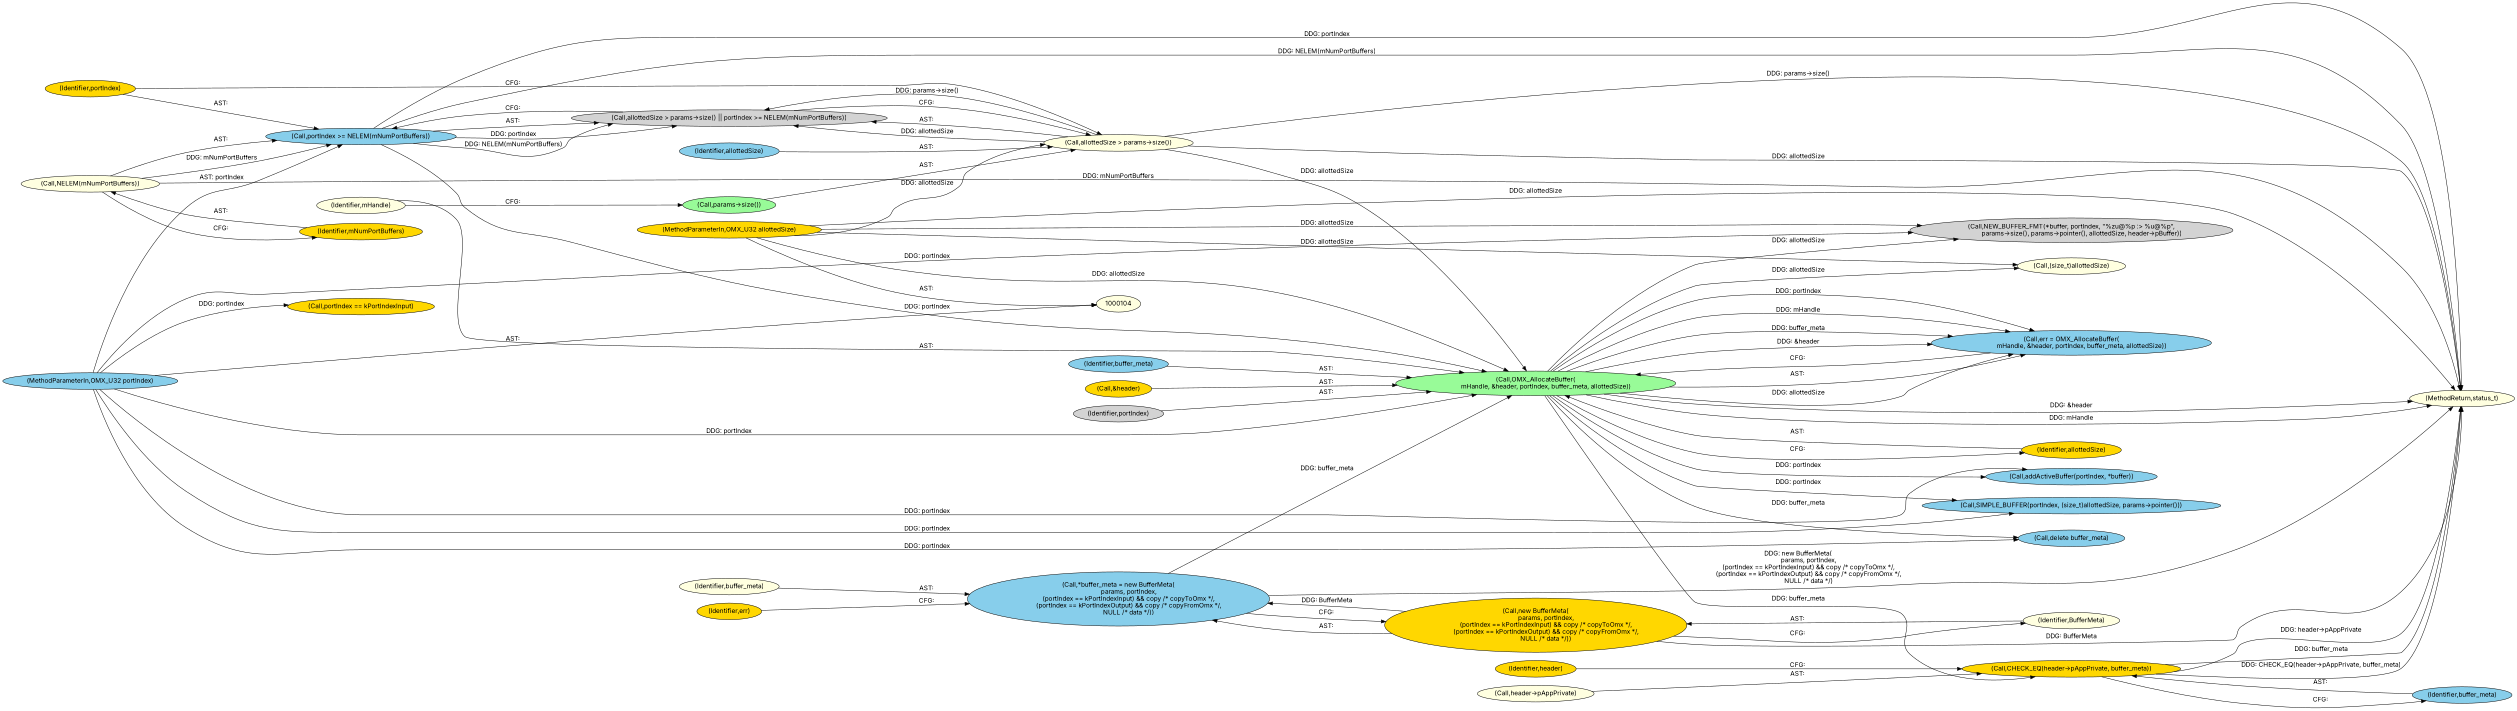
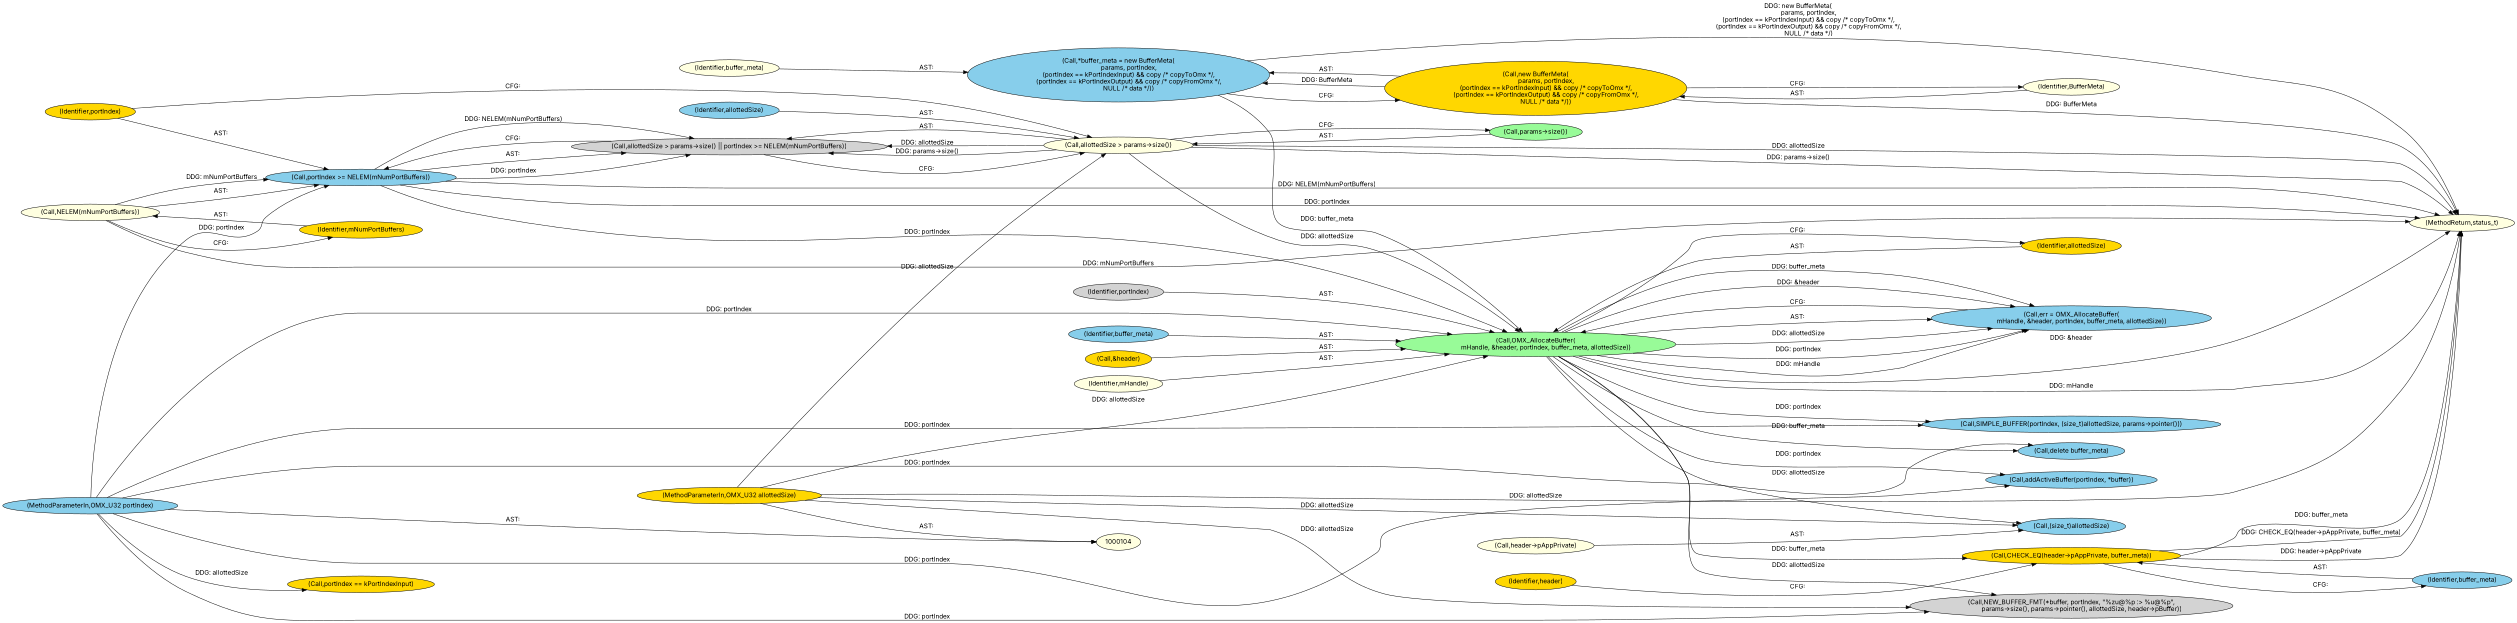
edge "(MethodParameterIn,OMX_U32 portIndex)" -> "(Call,portIndex >= NELEM(mNumPortBuffers))": label "AST: portIndex" -> "DDG: portIndex"
edge "(Identifier,mHandle)" -> "(Call,params->size())": now "(Call,allottedSize > params->size())" -> "(Call,params->size())"
node "(Call,(size_t)allottedSize)": fillcolor lightyellow -> skyblue
edge "(MethodParameterIn,OMX_U32 portIndex)" -> "(Call,portIndex == kPortIndexInput)": label "DDG: portIndex" -> "DDG: allottedSize"
node "(Identifier,err)": removed
edge "(Call,header->pAppPrivate)" -> "(Call,CHECK_EQ(header->pAppPrivate, buffer_meta))": now "(Call,header->pAppPrivate)" -> "(Call,(size_t)allottedSize)"
